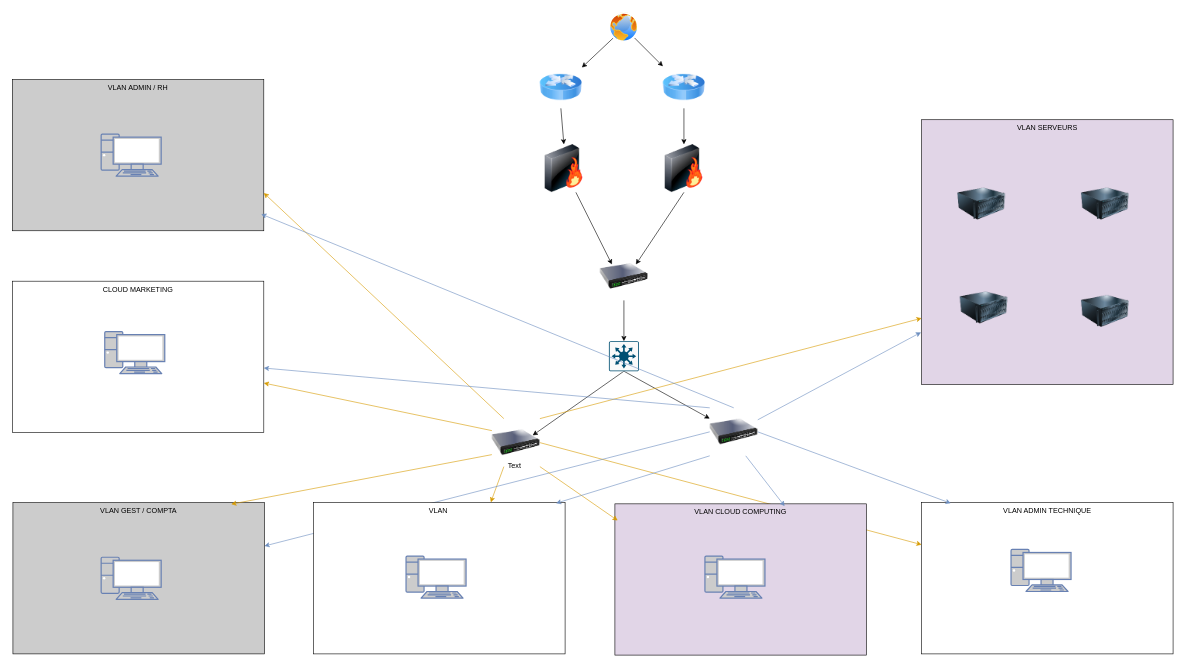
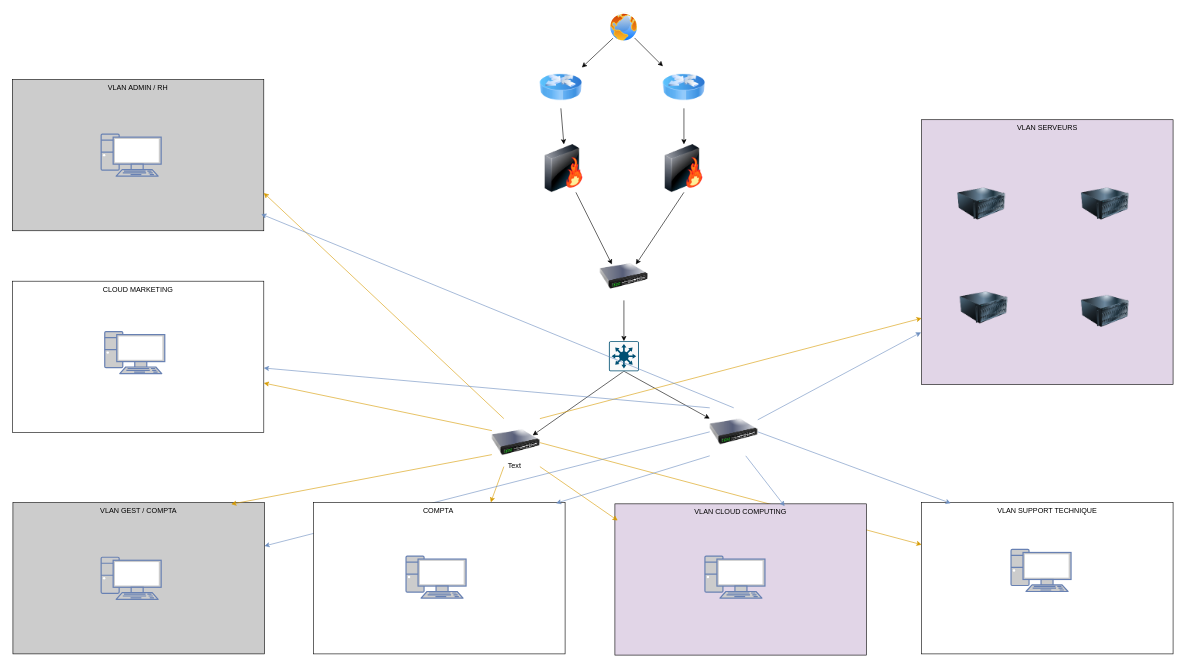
node "VLAN": label "VLAN" -> "COMPTA"
node "VLAN ADMIN TECHNIQUE": label "VLAN ADMIN TECHNIQUE" -> "VLAN SUPPORT TECHNIQUE"
